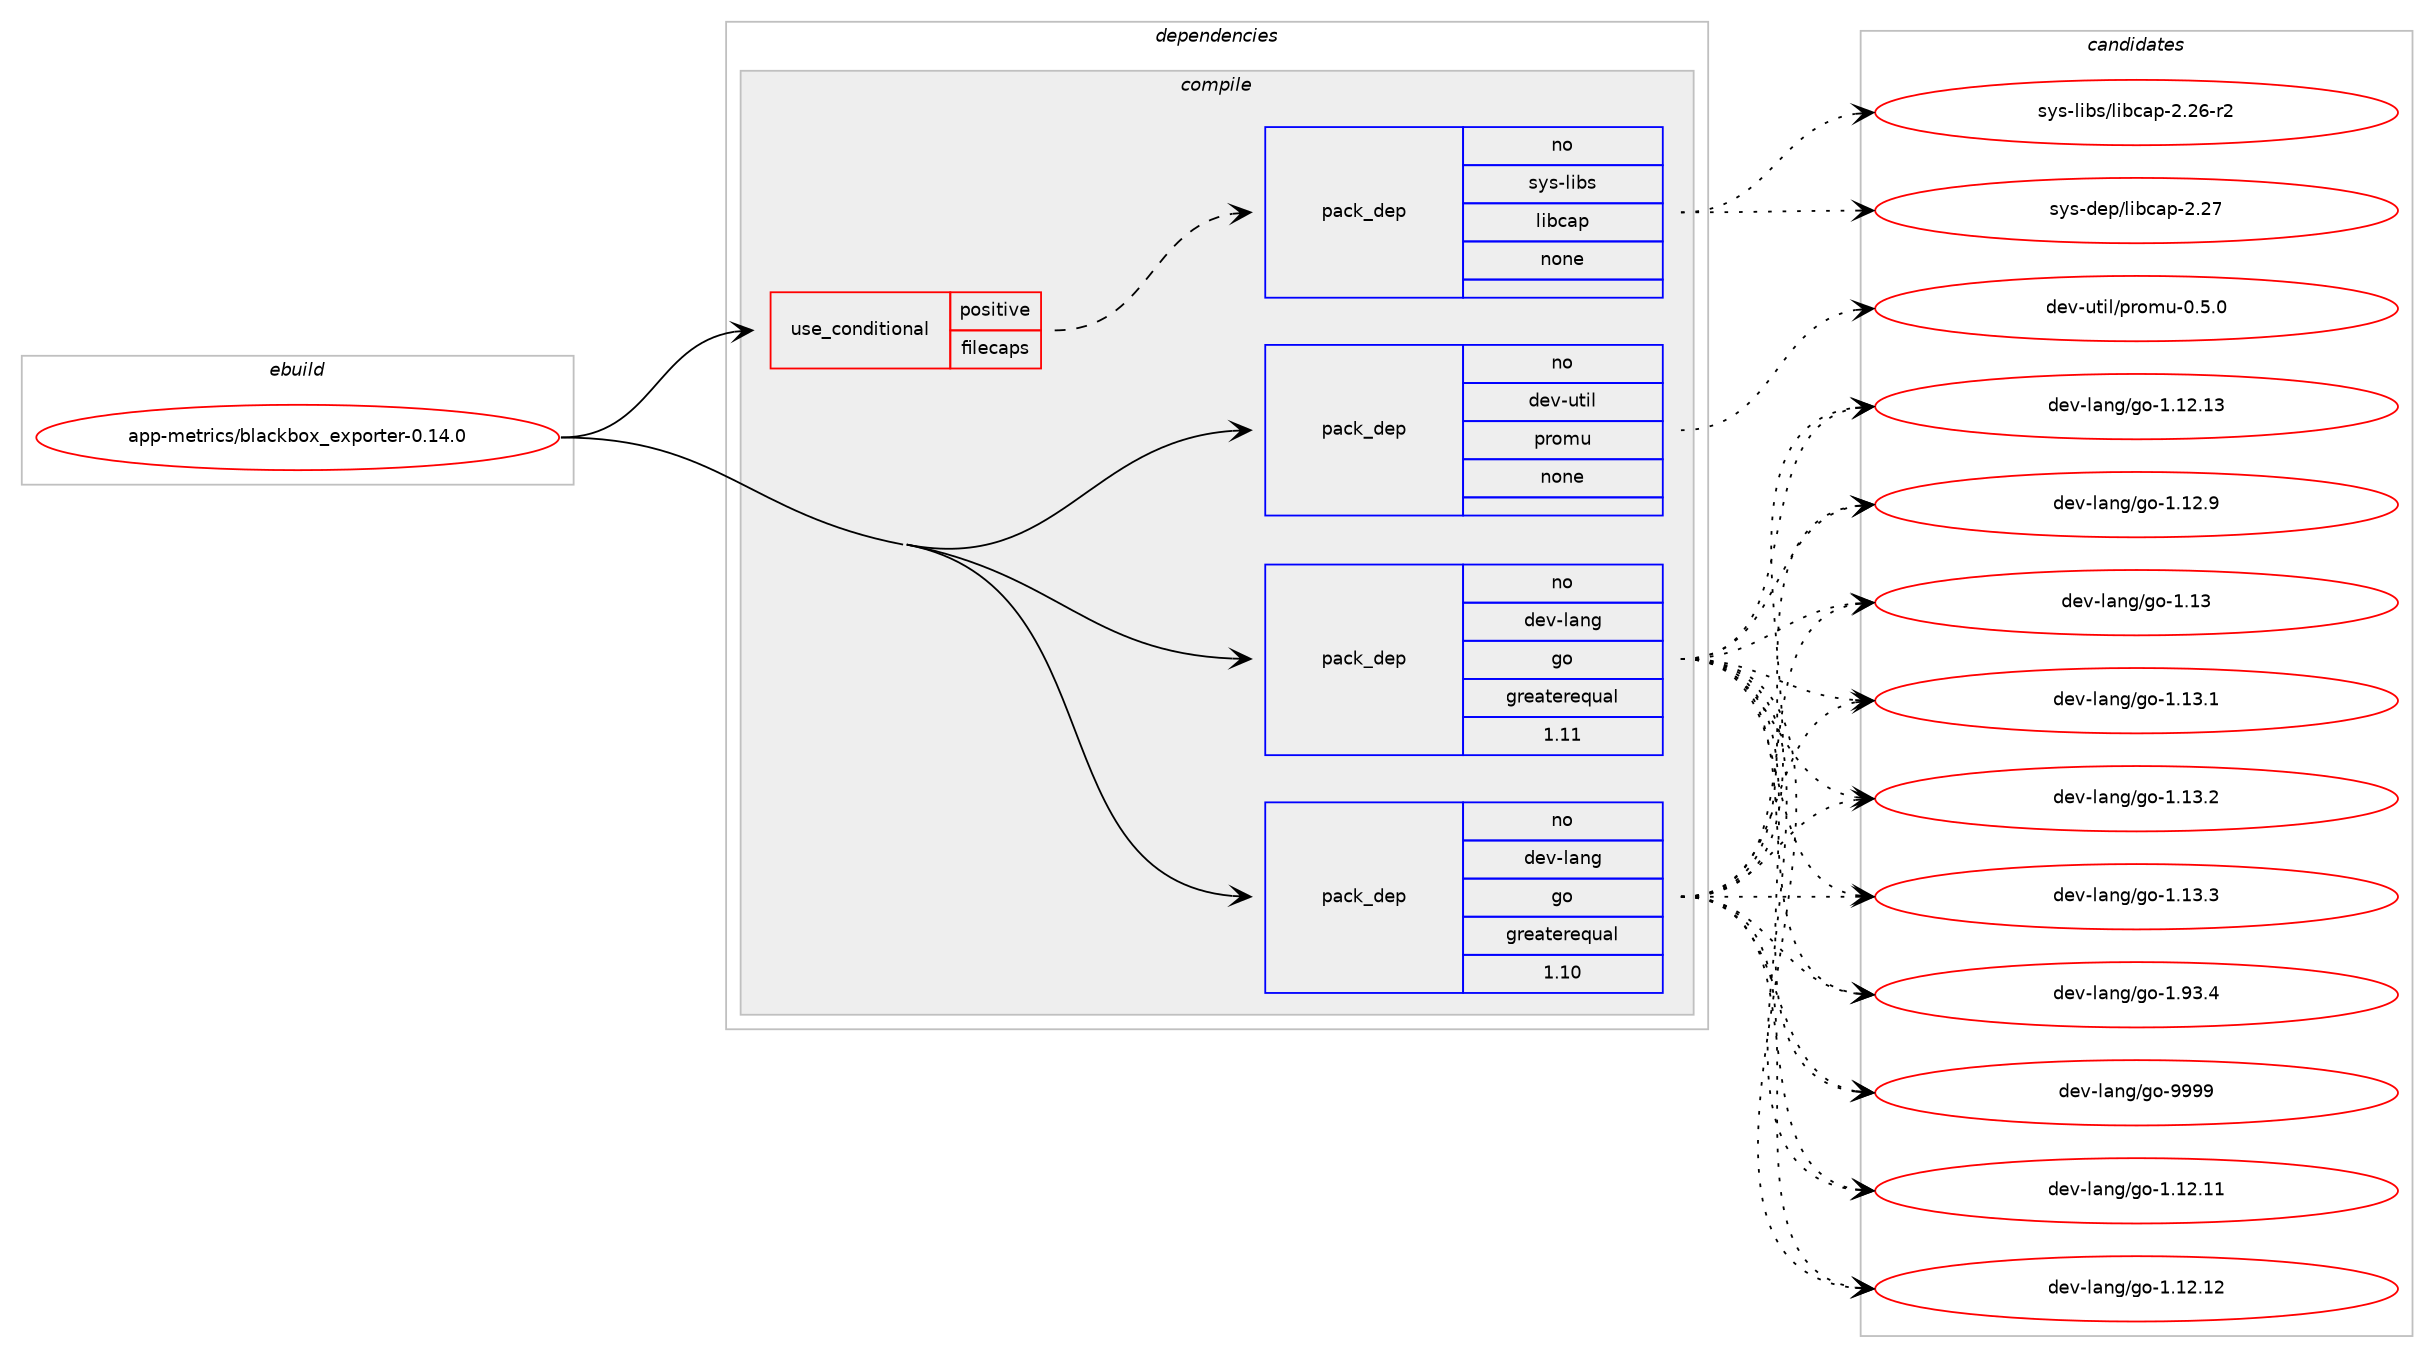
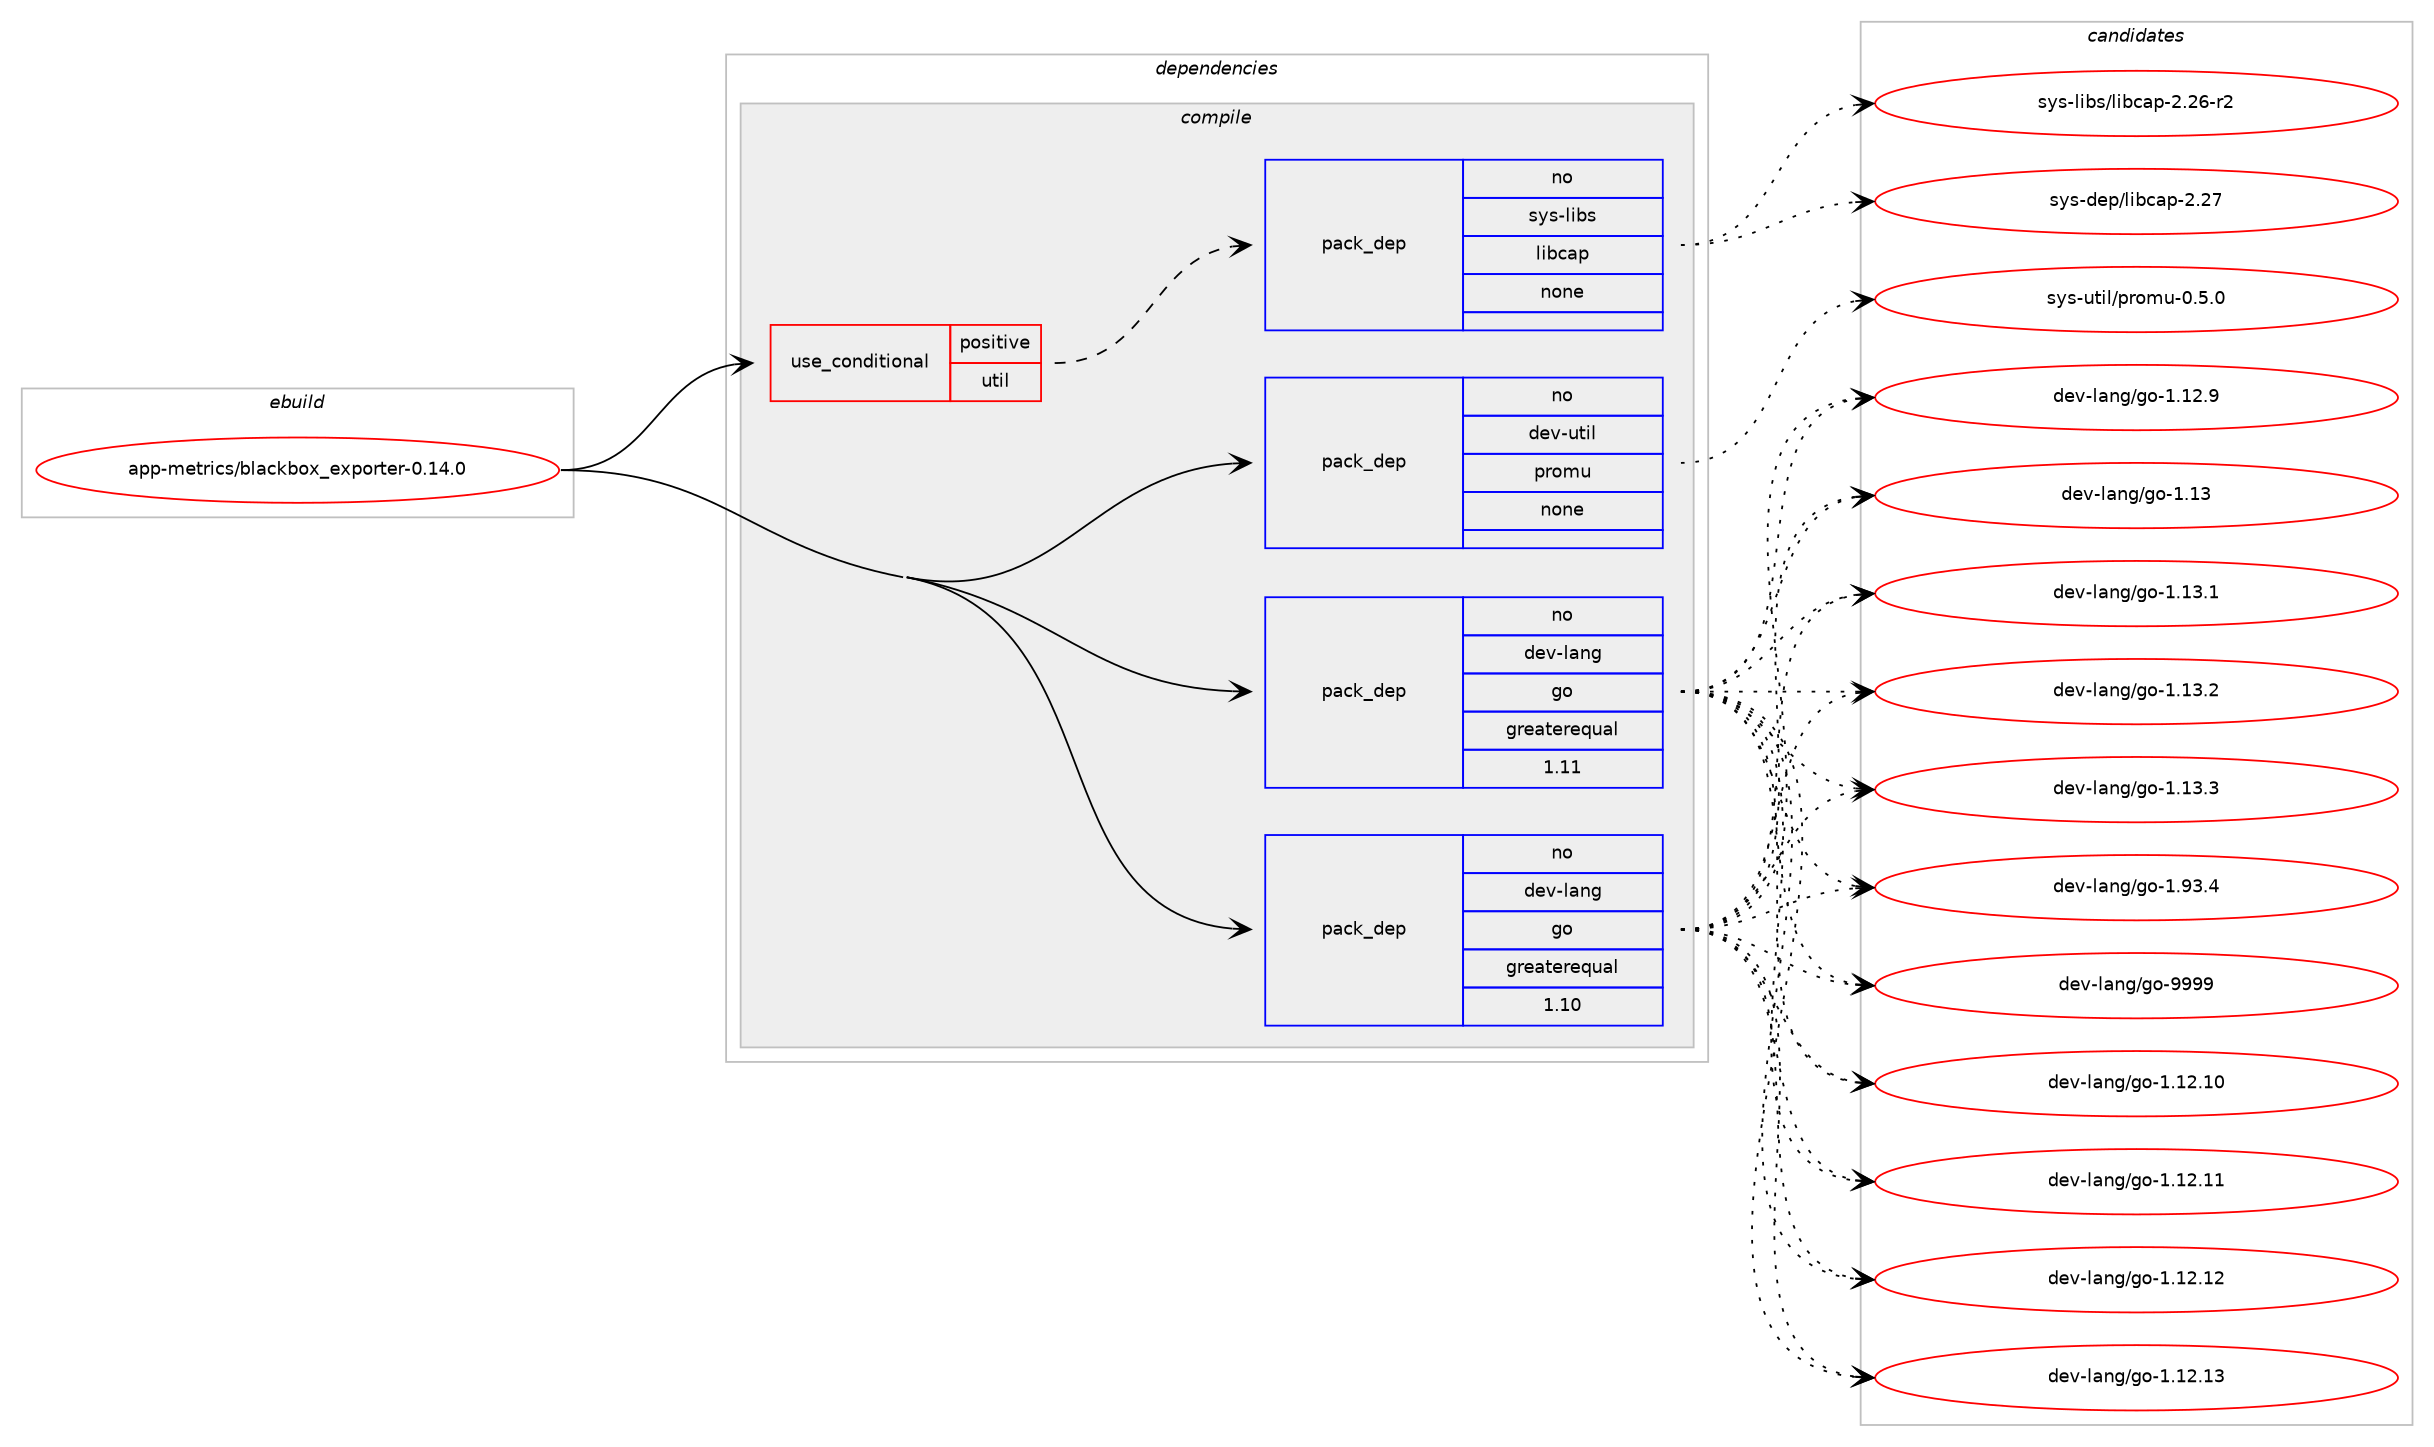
node "dev-util/promu-0.5.0": label "dev-util/promu-0.5.0" -> "sys-util/promu-0.5.0"
node "use_conditional": text "filecaps" -> "util"
node "dev-lang/go-1.12.10": added
